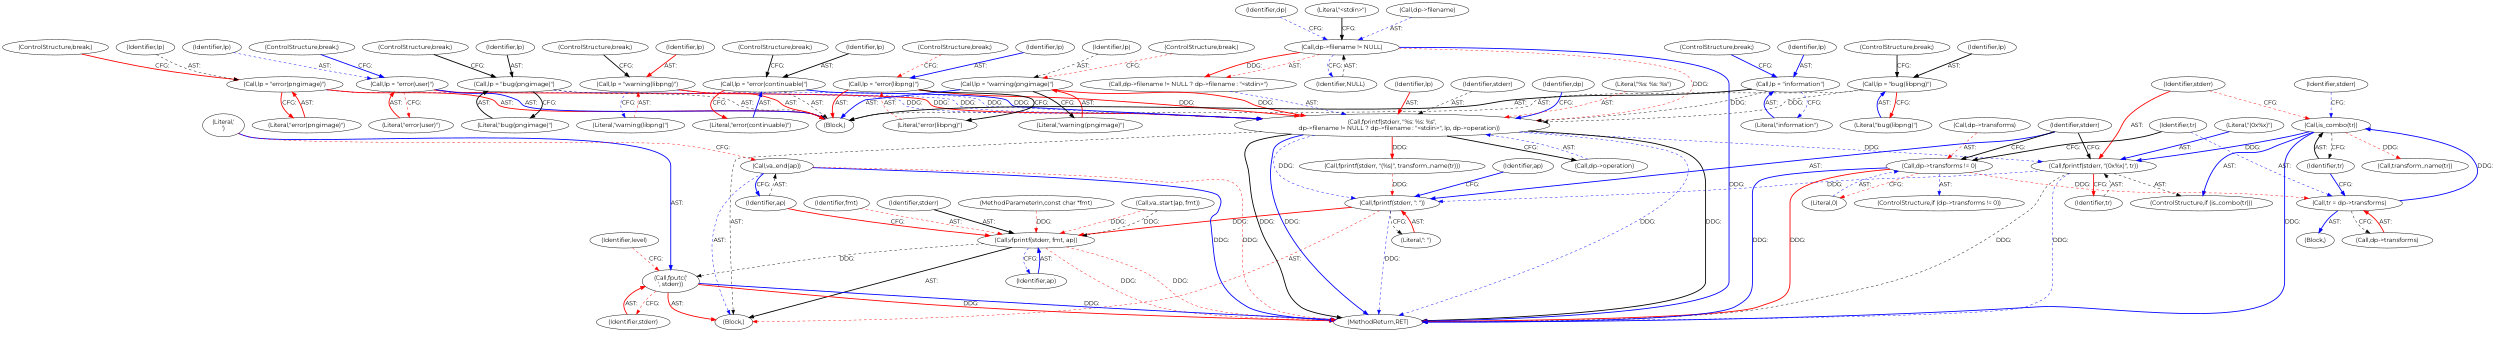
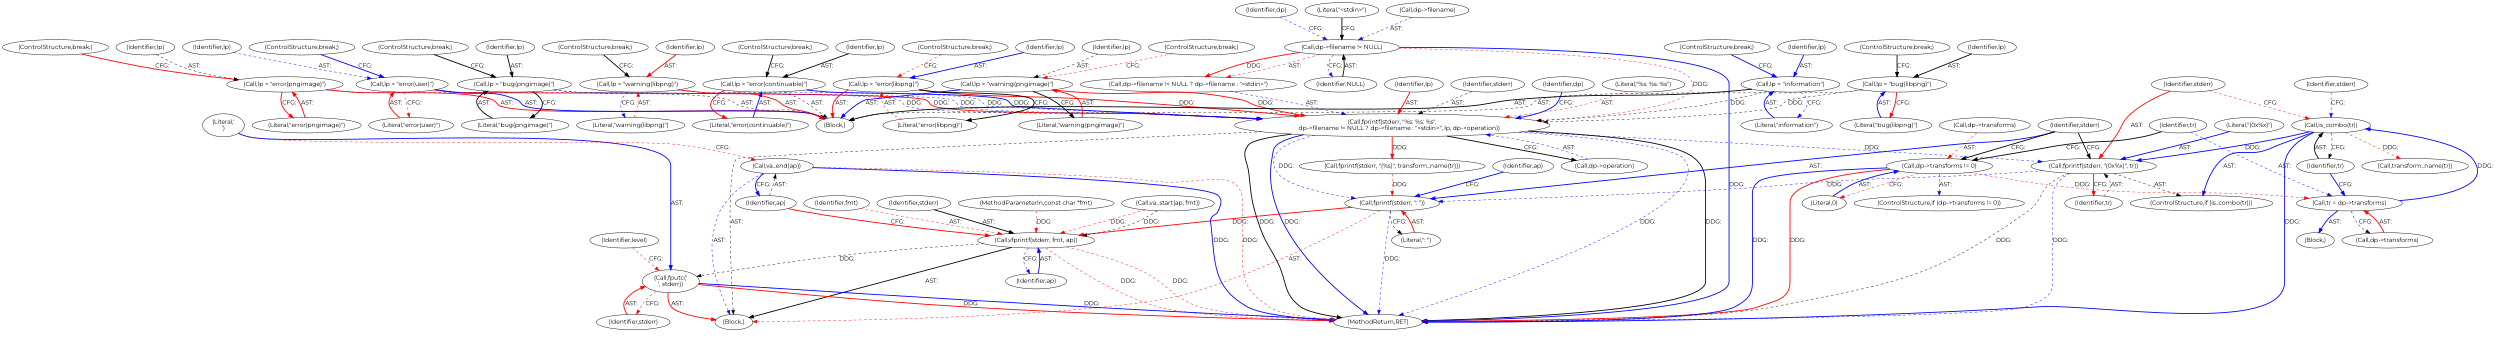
edge "(Identifier,NULL)" -> "(Call,dp->filename != NULL)": style dashed -> bold
edge "(Literal,0)" -> "(Call,dp->transforms != 0)": style dashed -> bold
